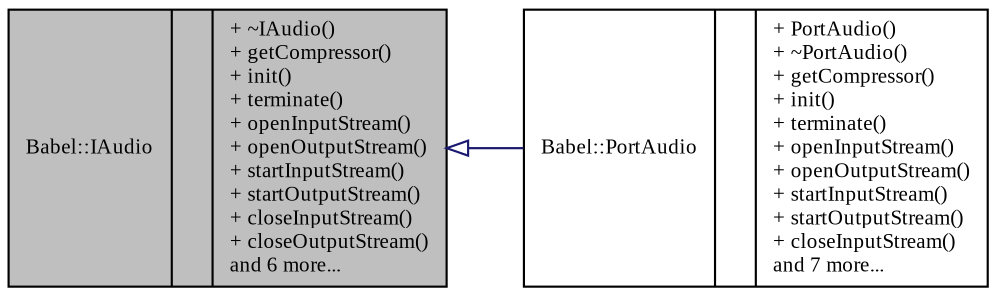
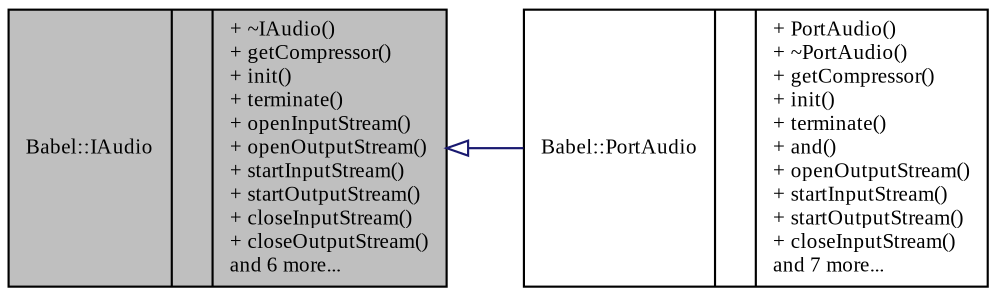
node "Babel::PortAudio": text "+ openInputStream()" -> "+ and()"
